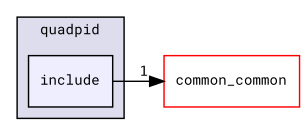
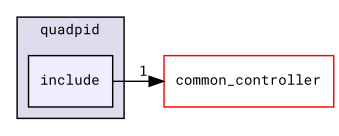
node "common_common": label "common_common" -> "common_controller"
